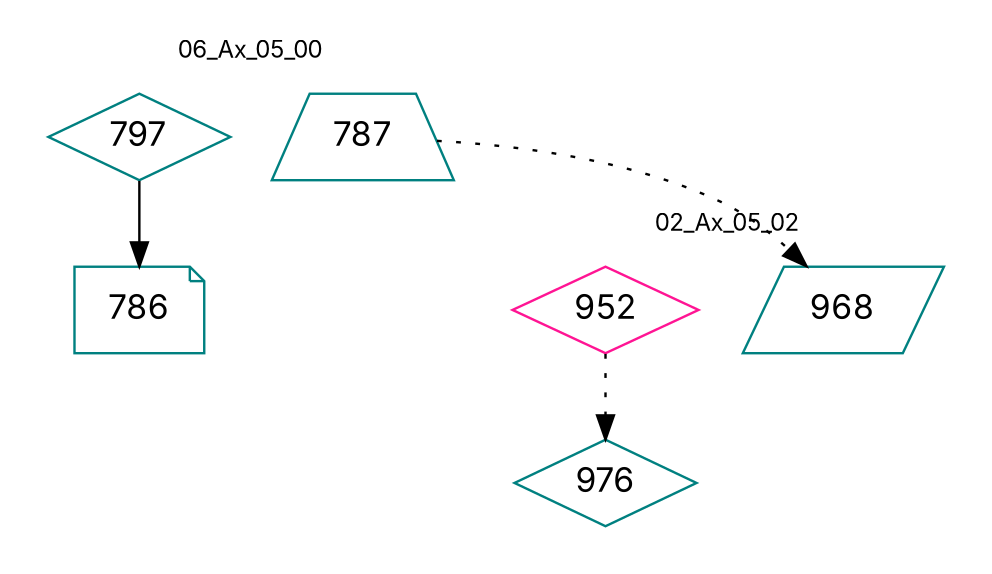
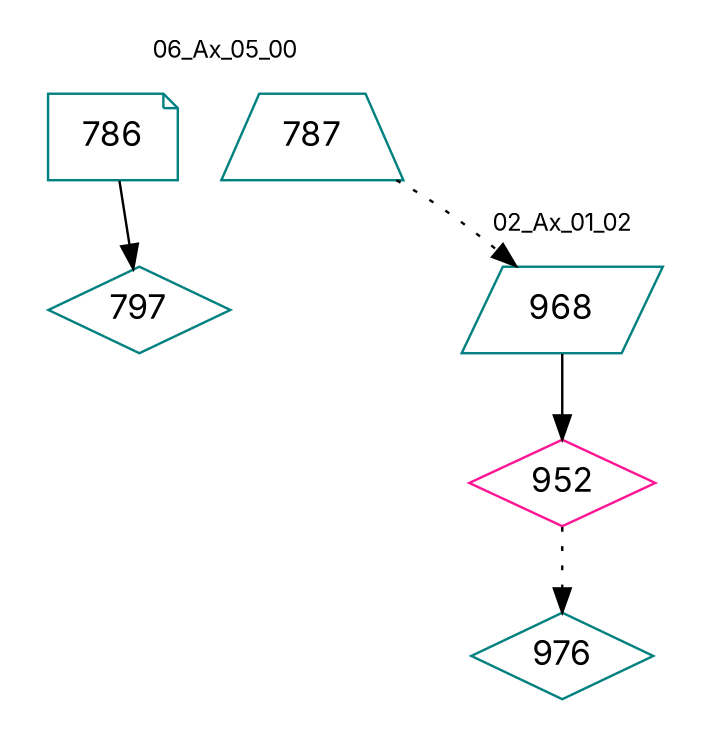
edge "797" -> "786": reversed
cluster "02_Ax_05_02": label "02_Ax_05_02" -> "02_Ax_01_02"
edge "968" -> "952": added
